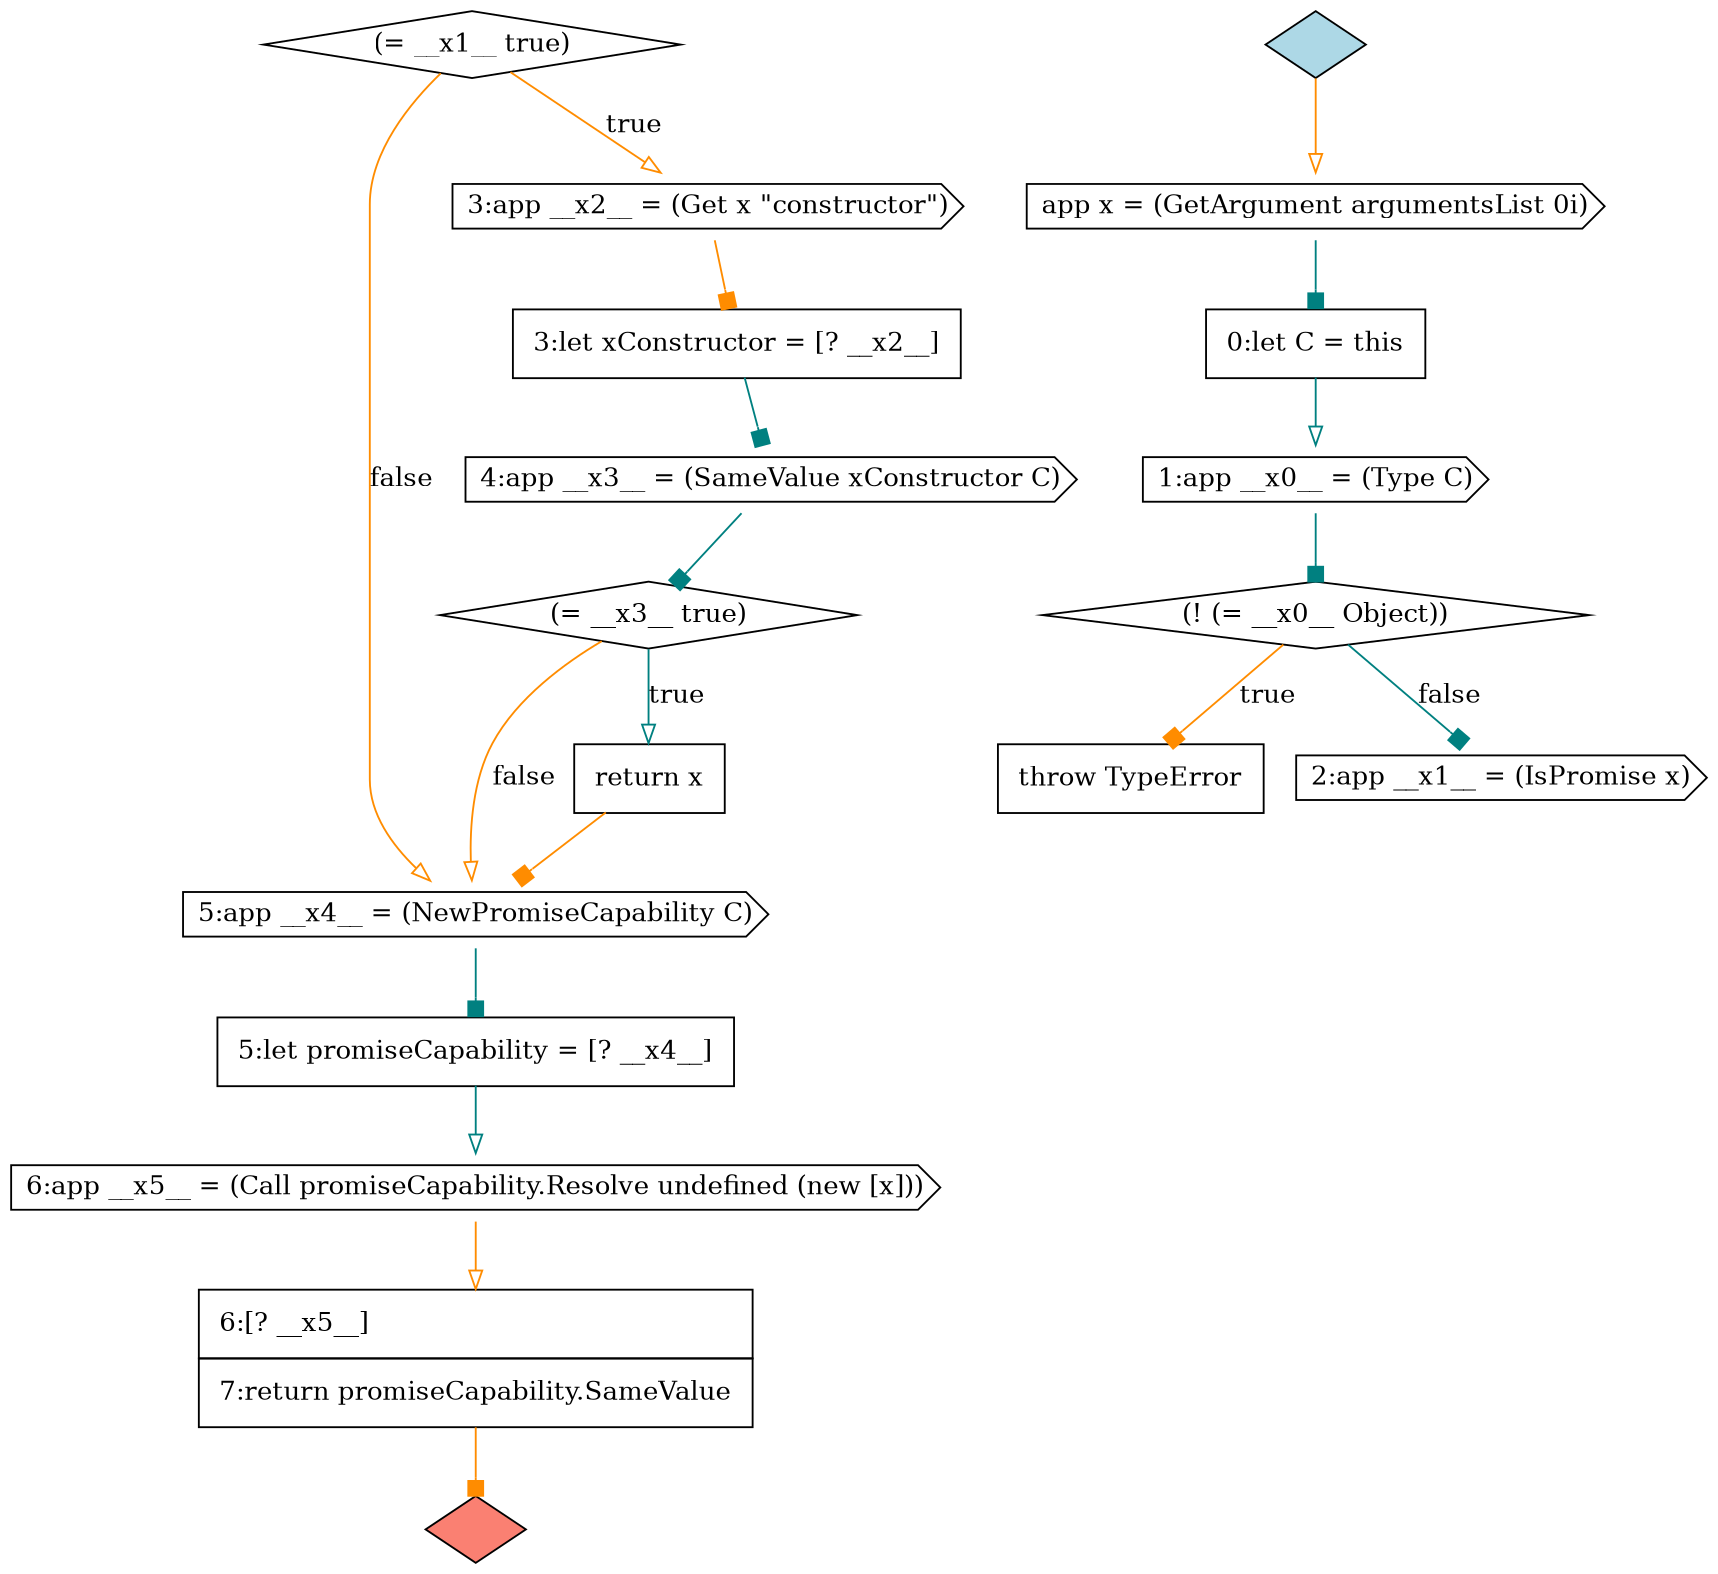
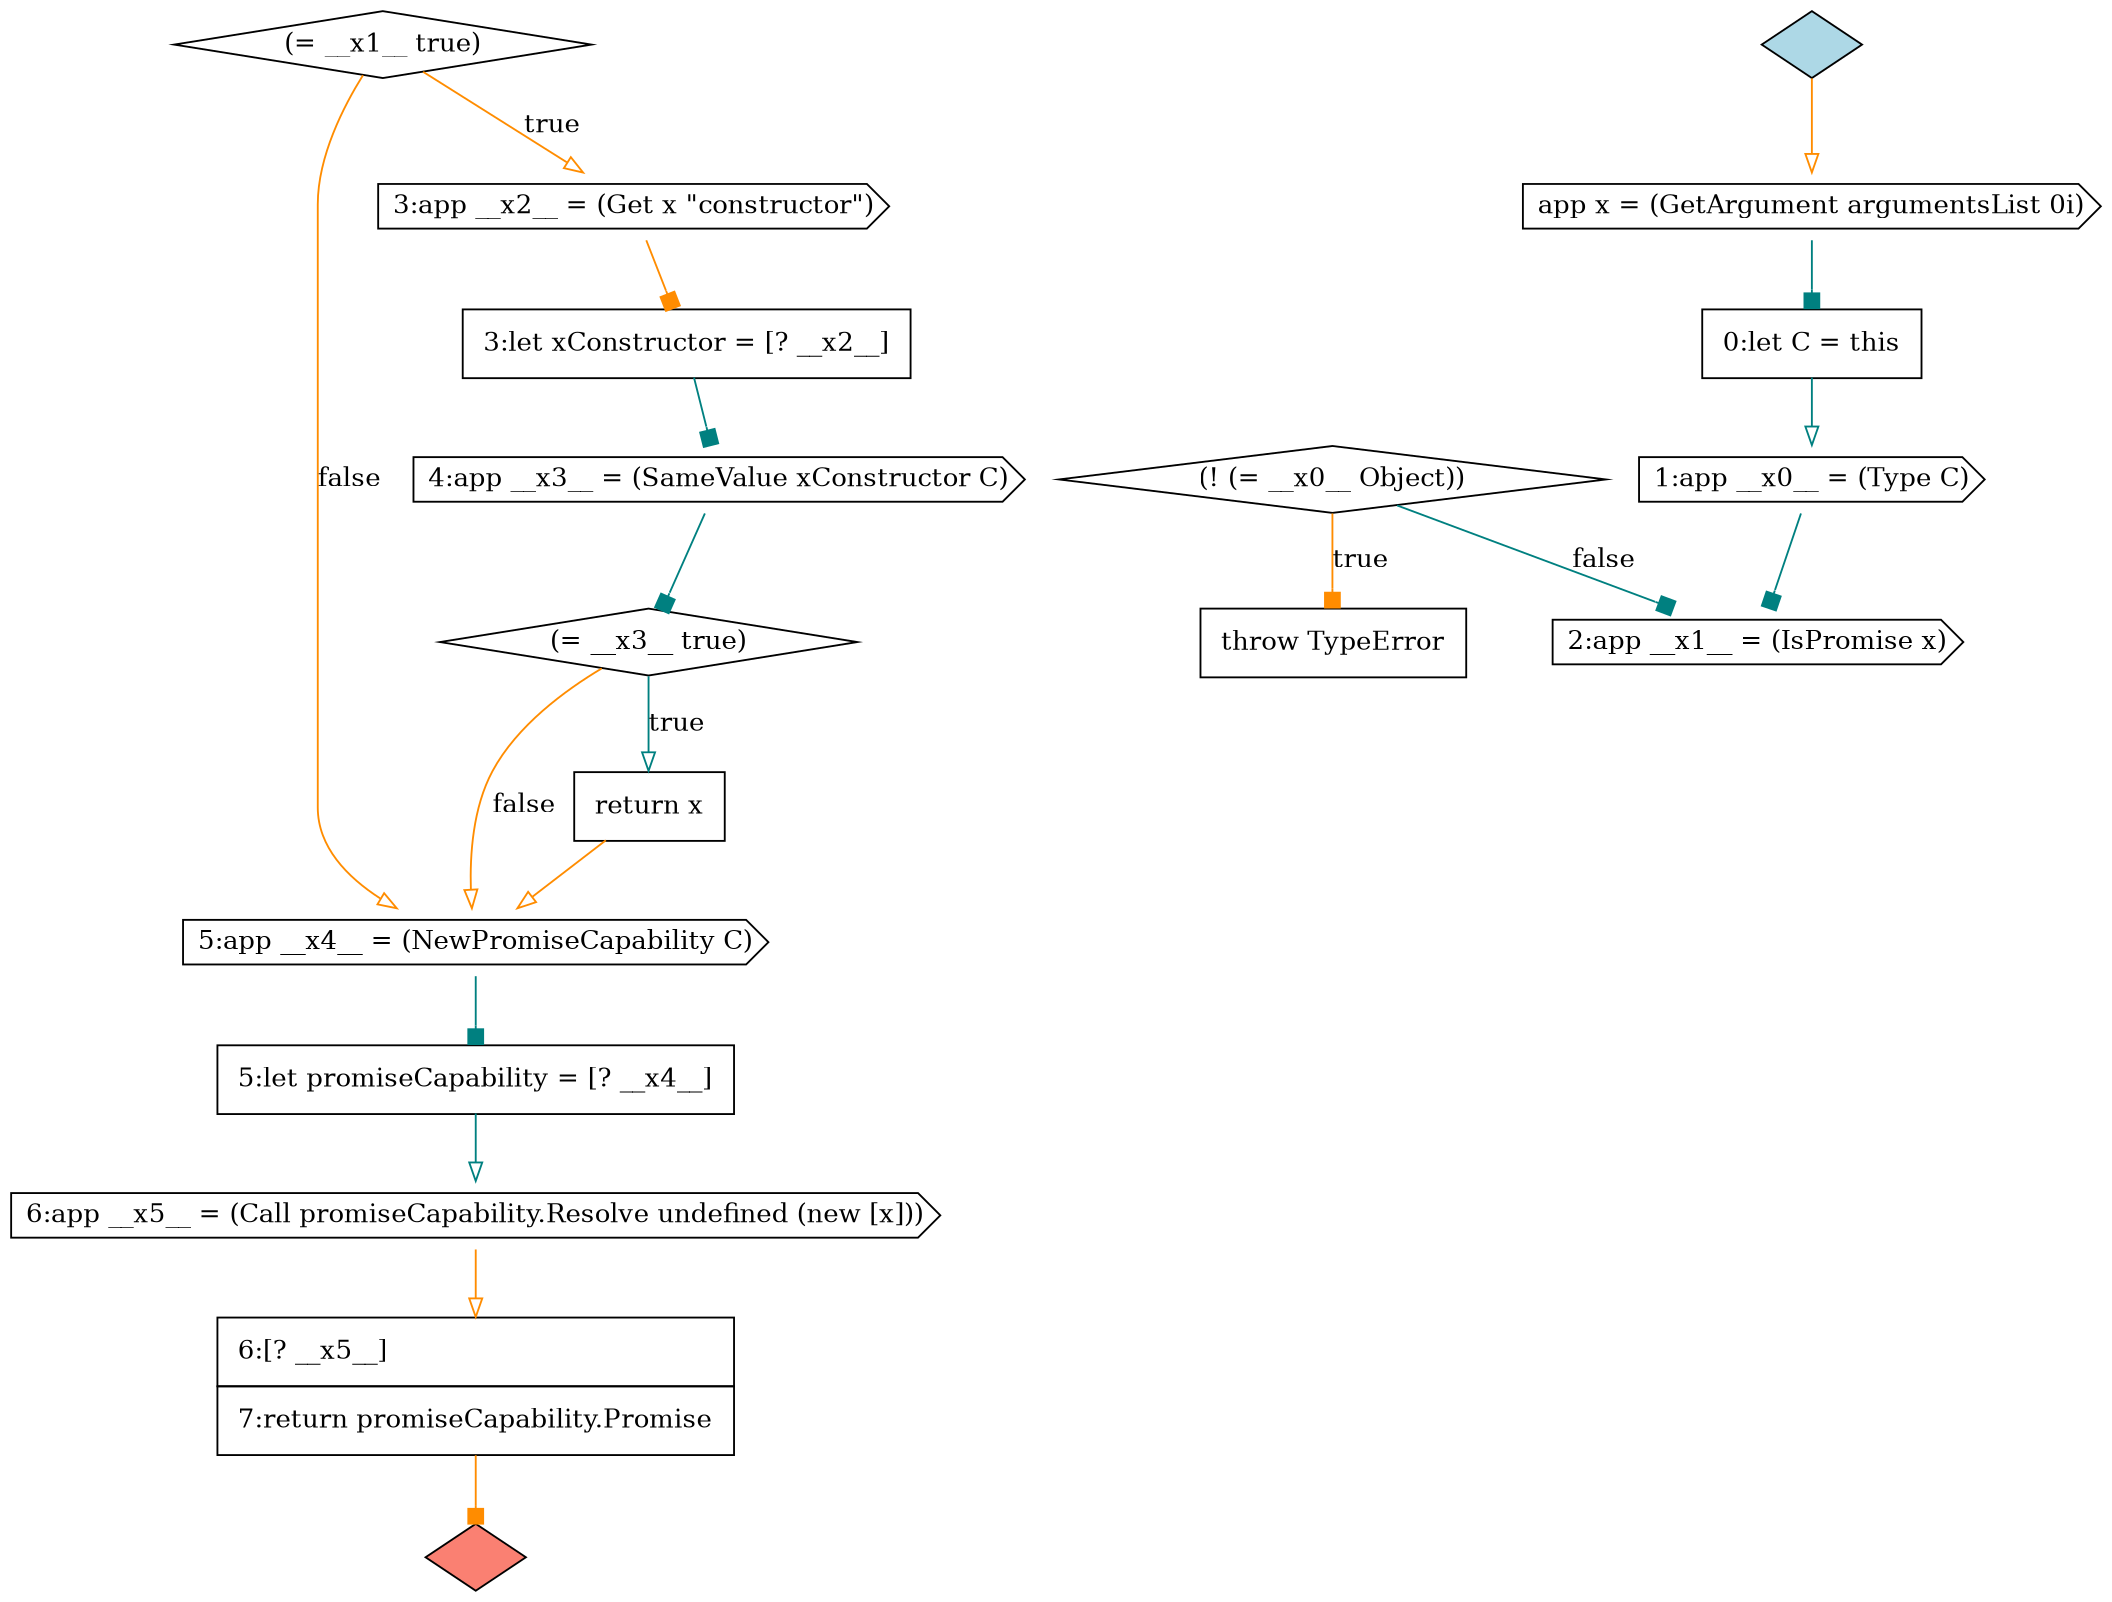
edge "1:app __x0__ = (Type C)" -> "(! (= __x0__ Object))": now "1:app __x0__ = (Type C)" -> "2:app __x1__ = (IsPromise x)"
edge "return x" -> "5:app __x4__ = (NewPromiseCapability C)": arrowhead box -> onormal
node "6:[? __x5__]": text "7:return promiseCapability.SameValue" -> "7:return promiseCapability.Promise"
